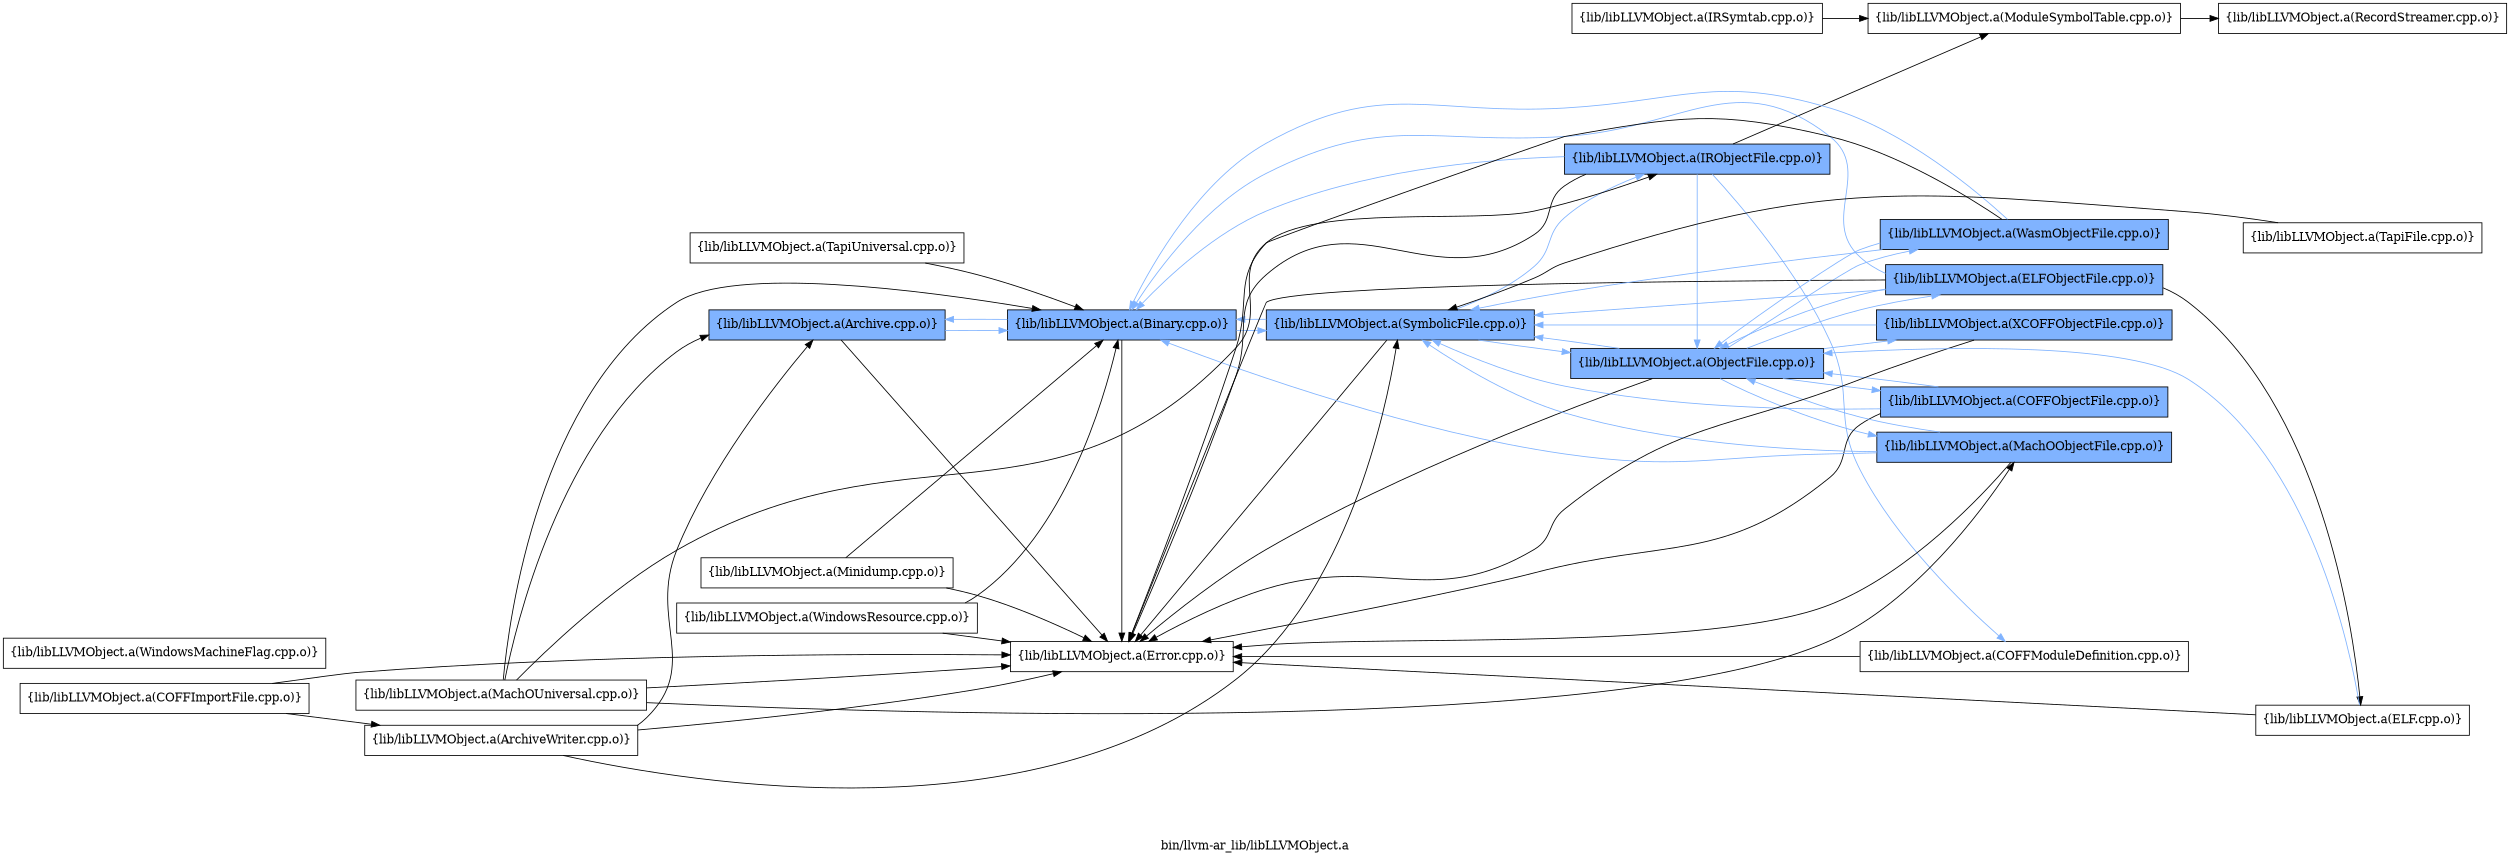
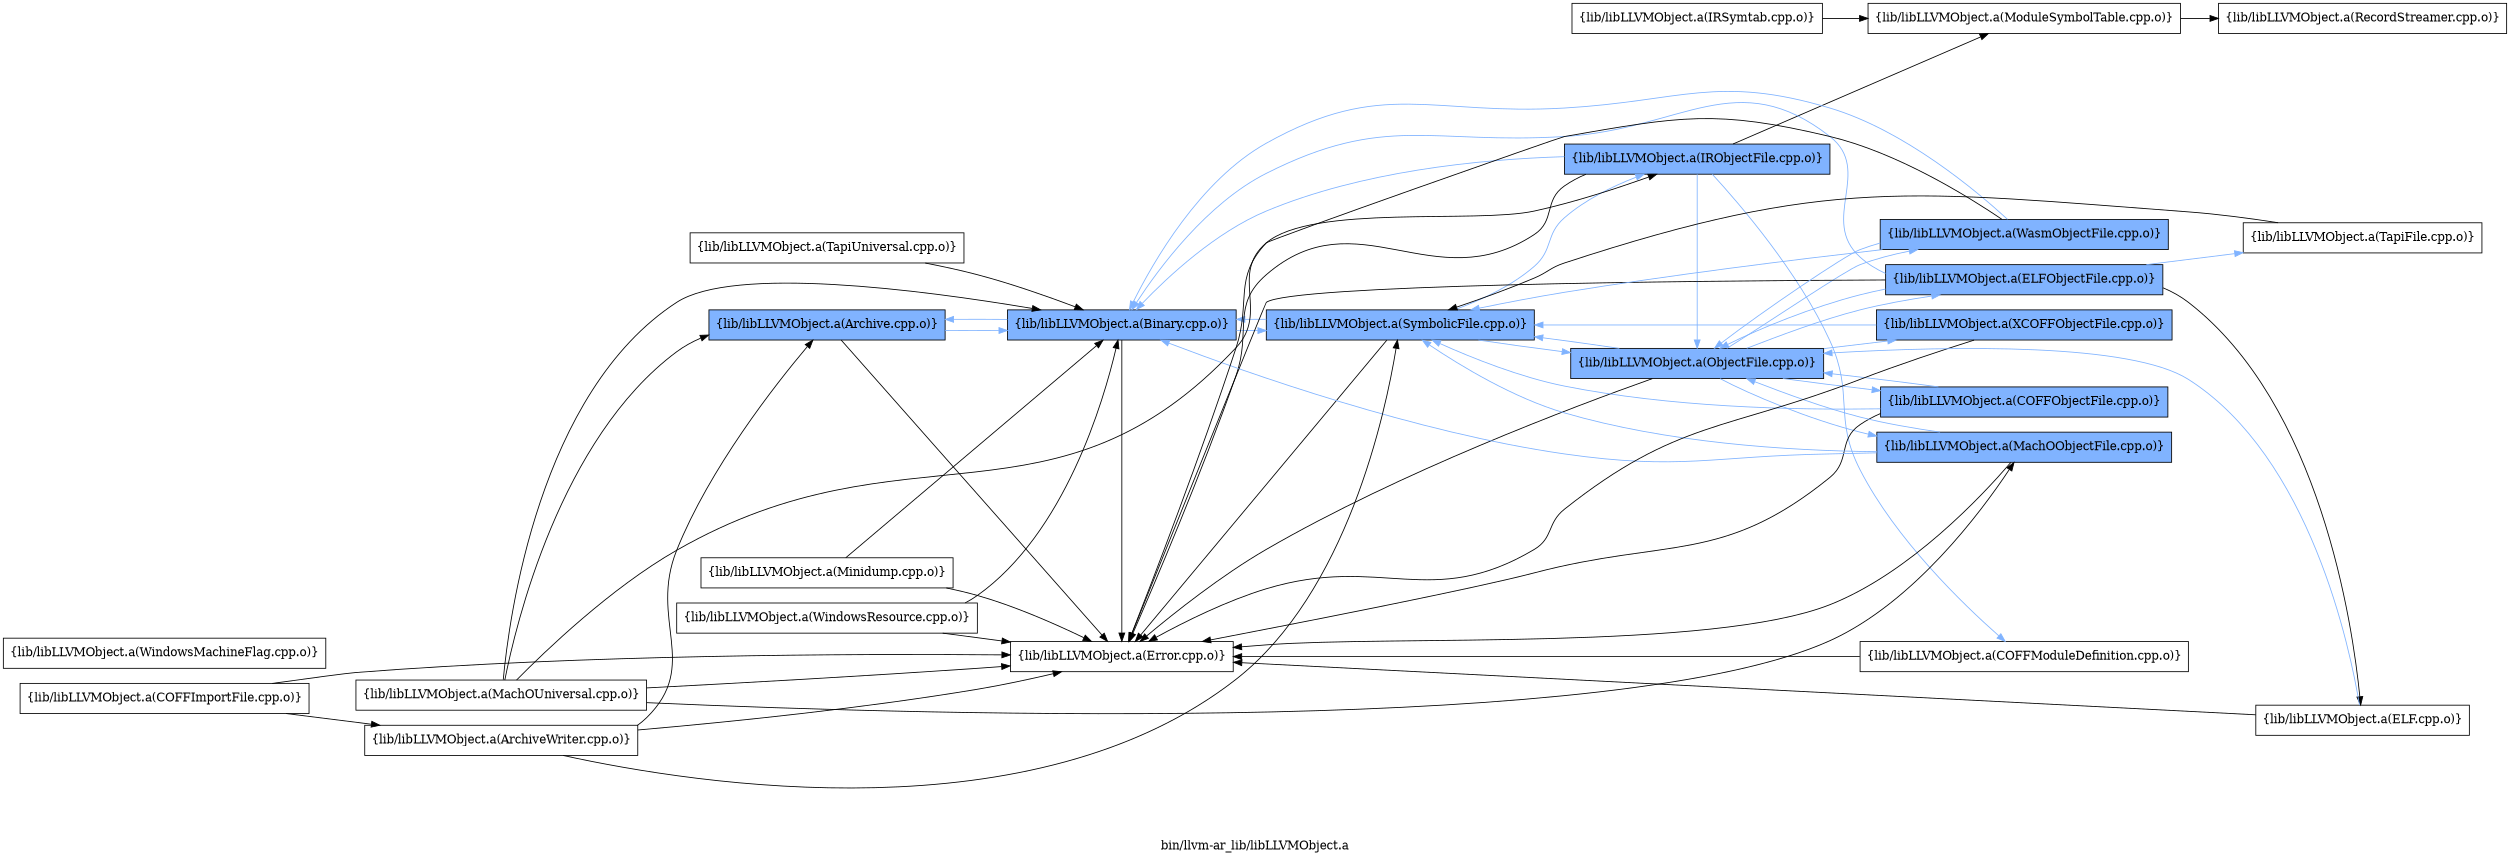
edge "{lib/libLLVMObject.a(ELFObjectFile.cpp.o)}" -> "{lib/libLLVMObject.a(SymbolicFile.cpp.o)}": now "{lib/libLLVMObject.a(ELFObjectFile.cpp.o)}" -> "{lib/libLLVMObject.a(TapiFile.cpp.o)}"
